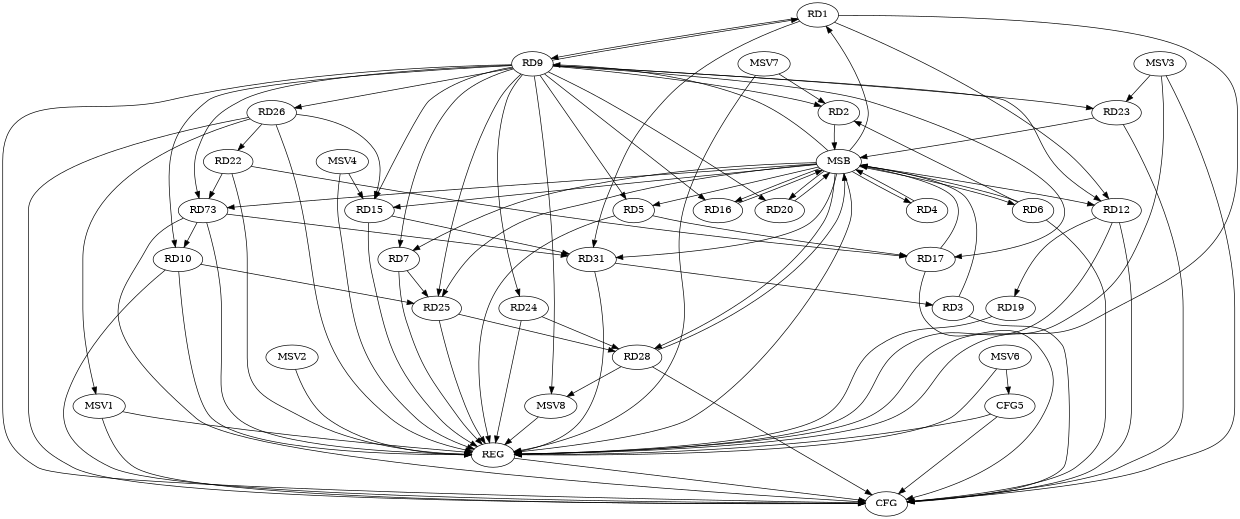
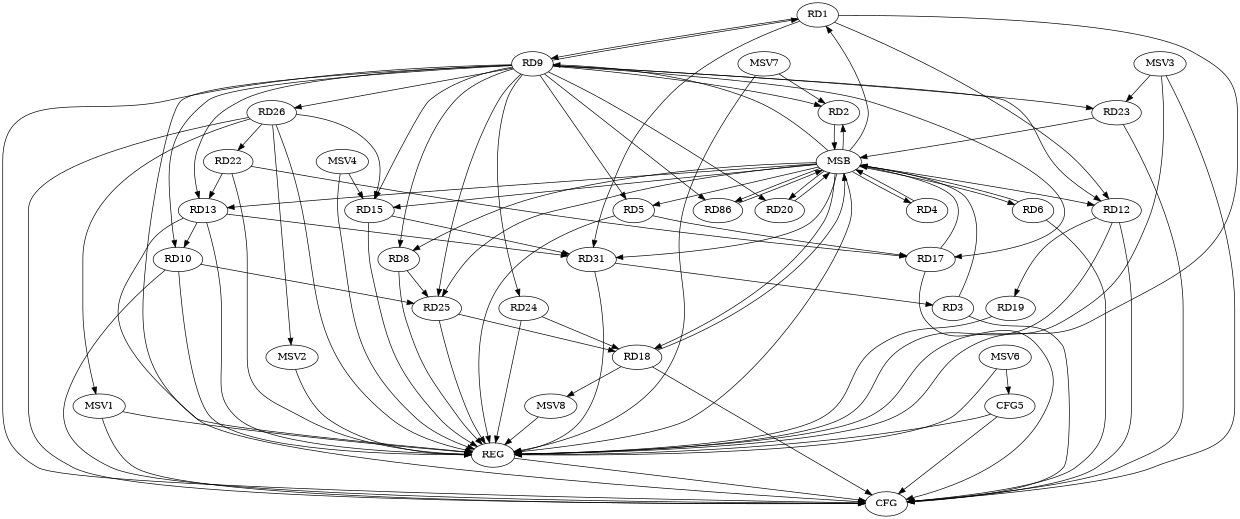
edge "RD6" -> "RD2": now "MSB" -> "RD2"
node "RD73": label "RD73" -> "RD13"
node "RD16": label "RD16" -> "RD86"
edge "RD9" -> "MSV8": now "RD9" -> "REG"
edge "RD26" -> "MSV2": added
node "RD7": label "RD7" -> "RD8"
node "RD28": label "RD28" -> "RD18"
